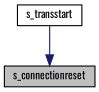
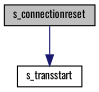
edge "s_transstart" -> "s_connectionreset": reversed
